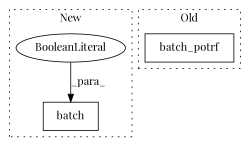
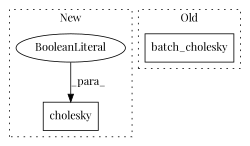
node "batch_potrf": label "batch_potrf" -> "batch_cholesky"
node "batch": label "batch" -> "cholesky"
